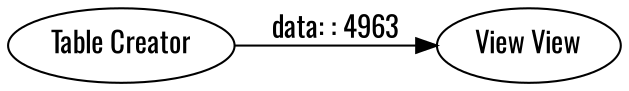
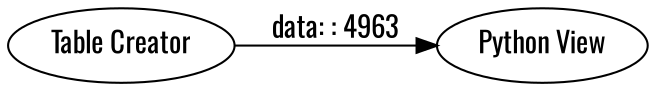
node "View View": label "View View" -> "Python View"
